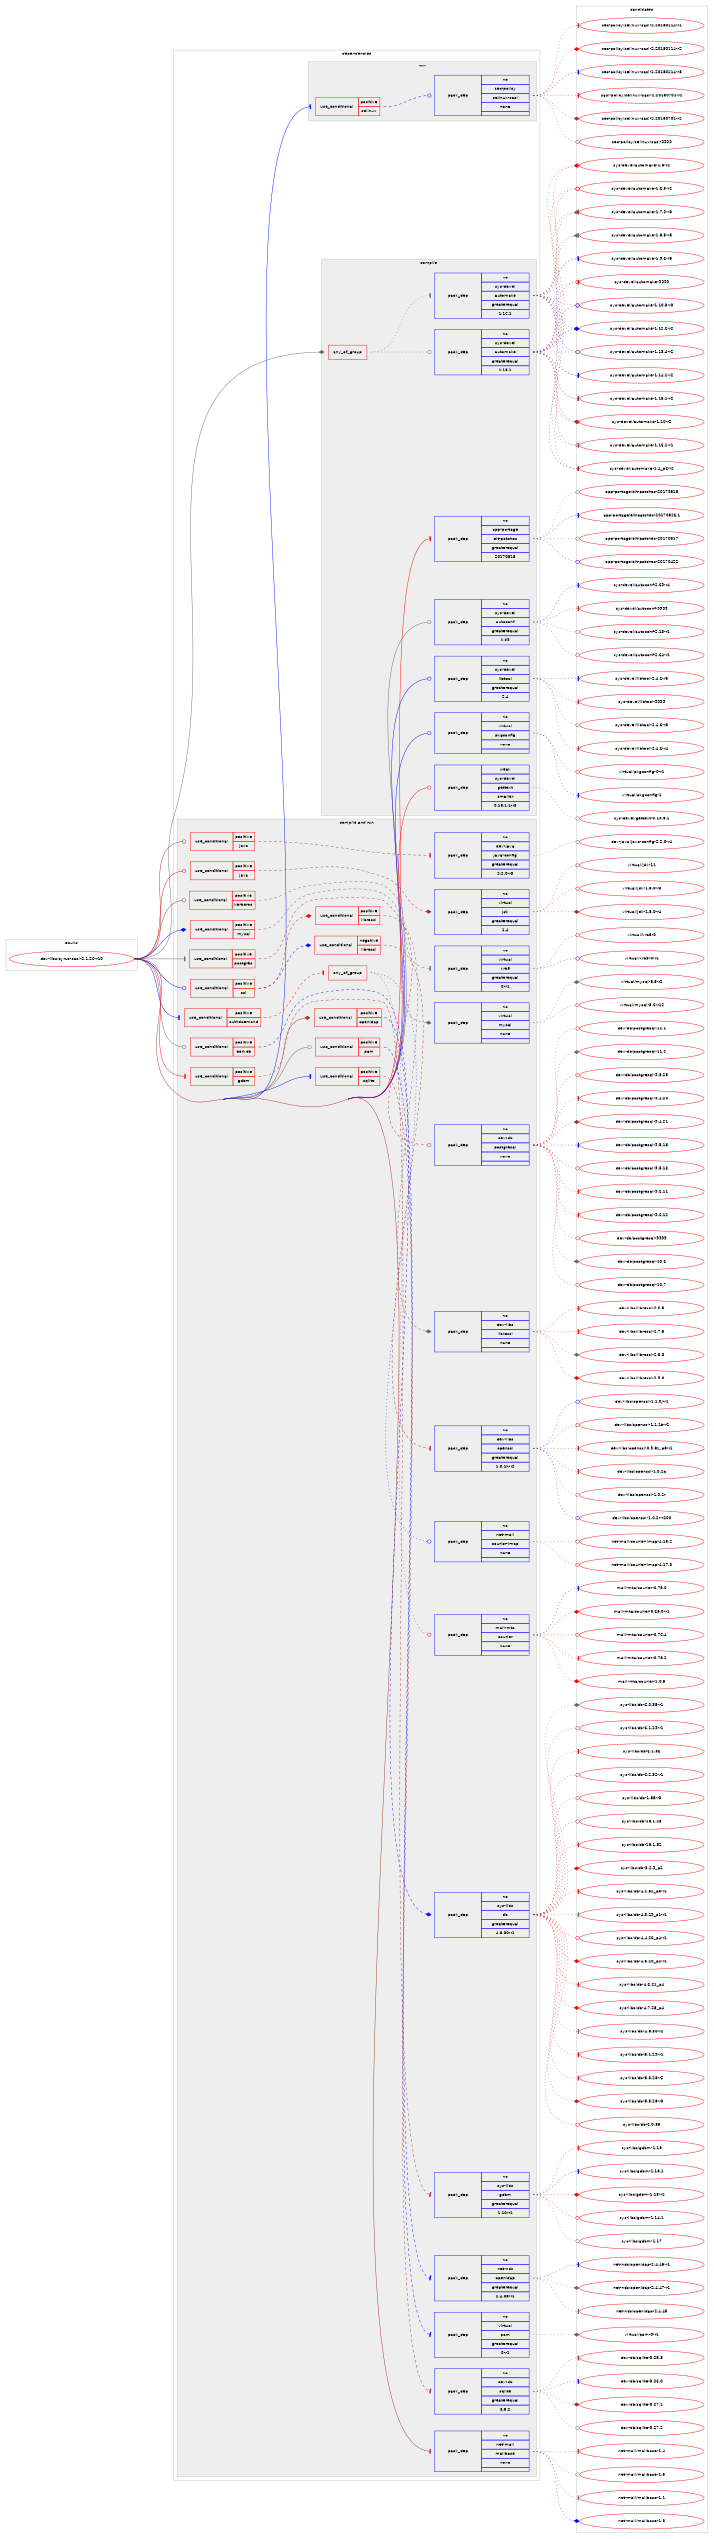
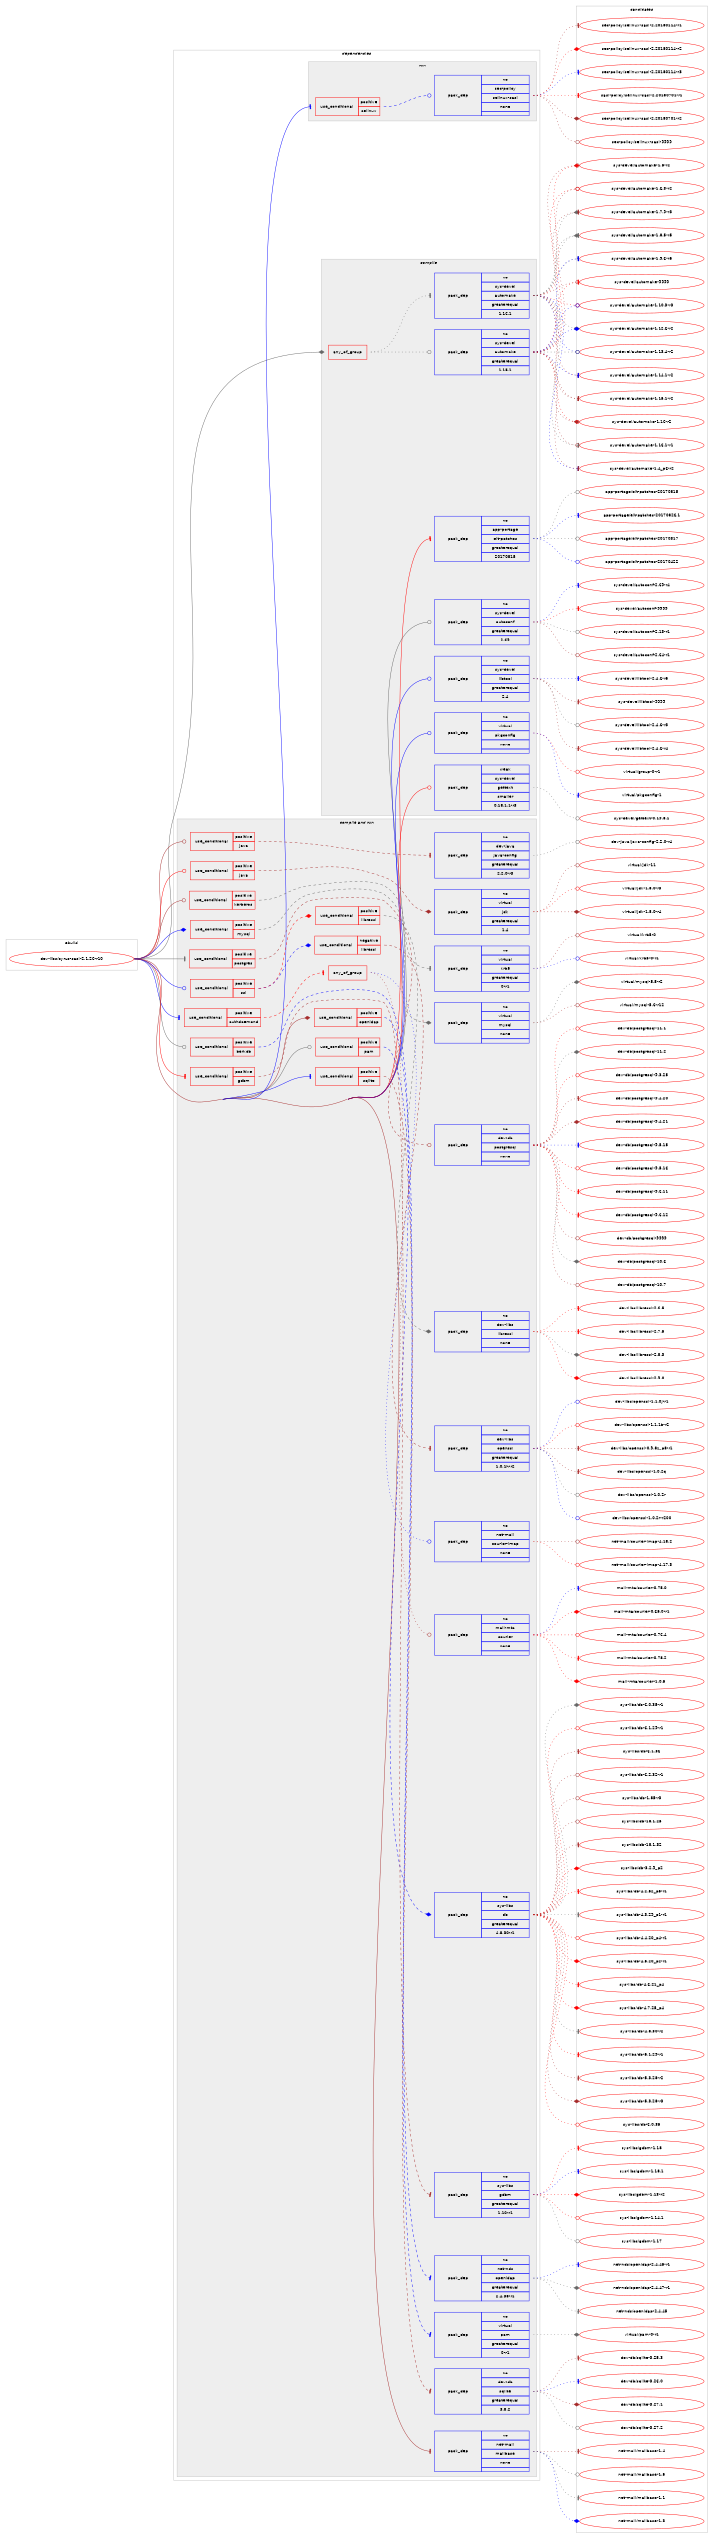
node "virtual/pkgconfig-0-r1": label "virtual/pkgconfig-0-r1" -> "virtual/group-0-r1"
